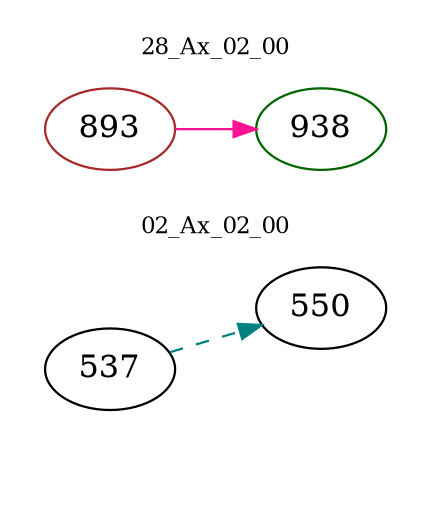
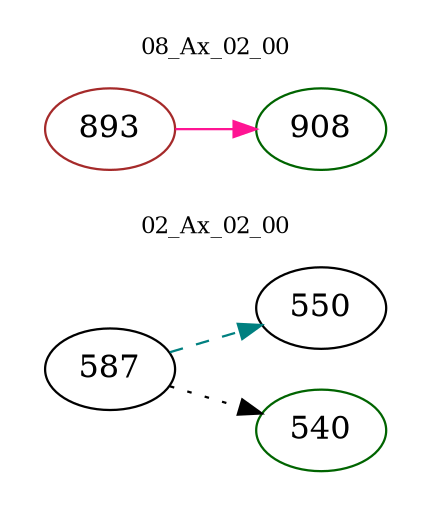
cluster "28_Ax_02_00": label "28_Ax_02_00" -> "08_Ax_02_00"
node "938": label "938" -> "908"
node "537": label "537" -> "587"
node "540": added
